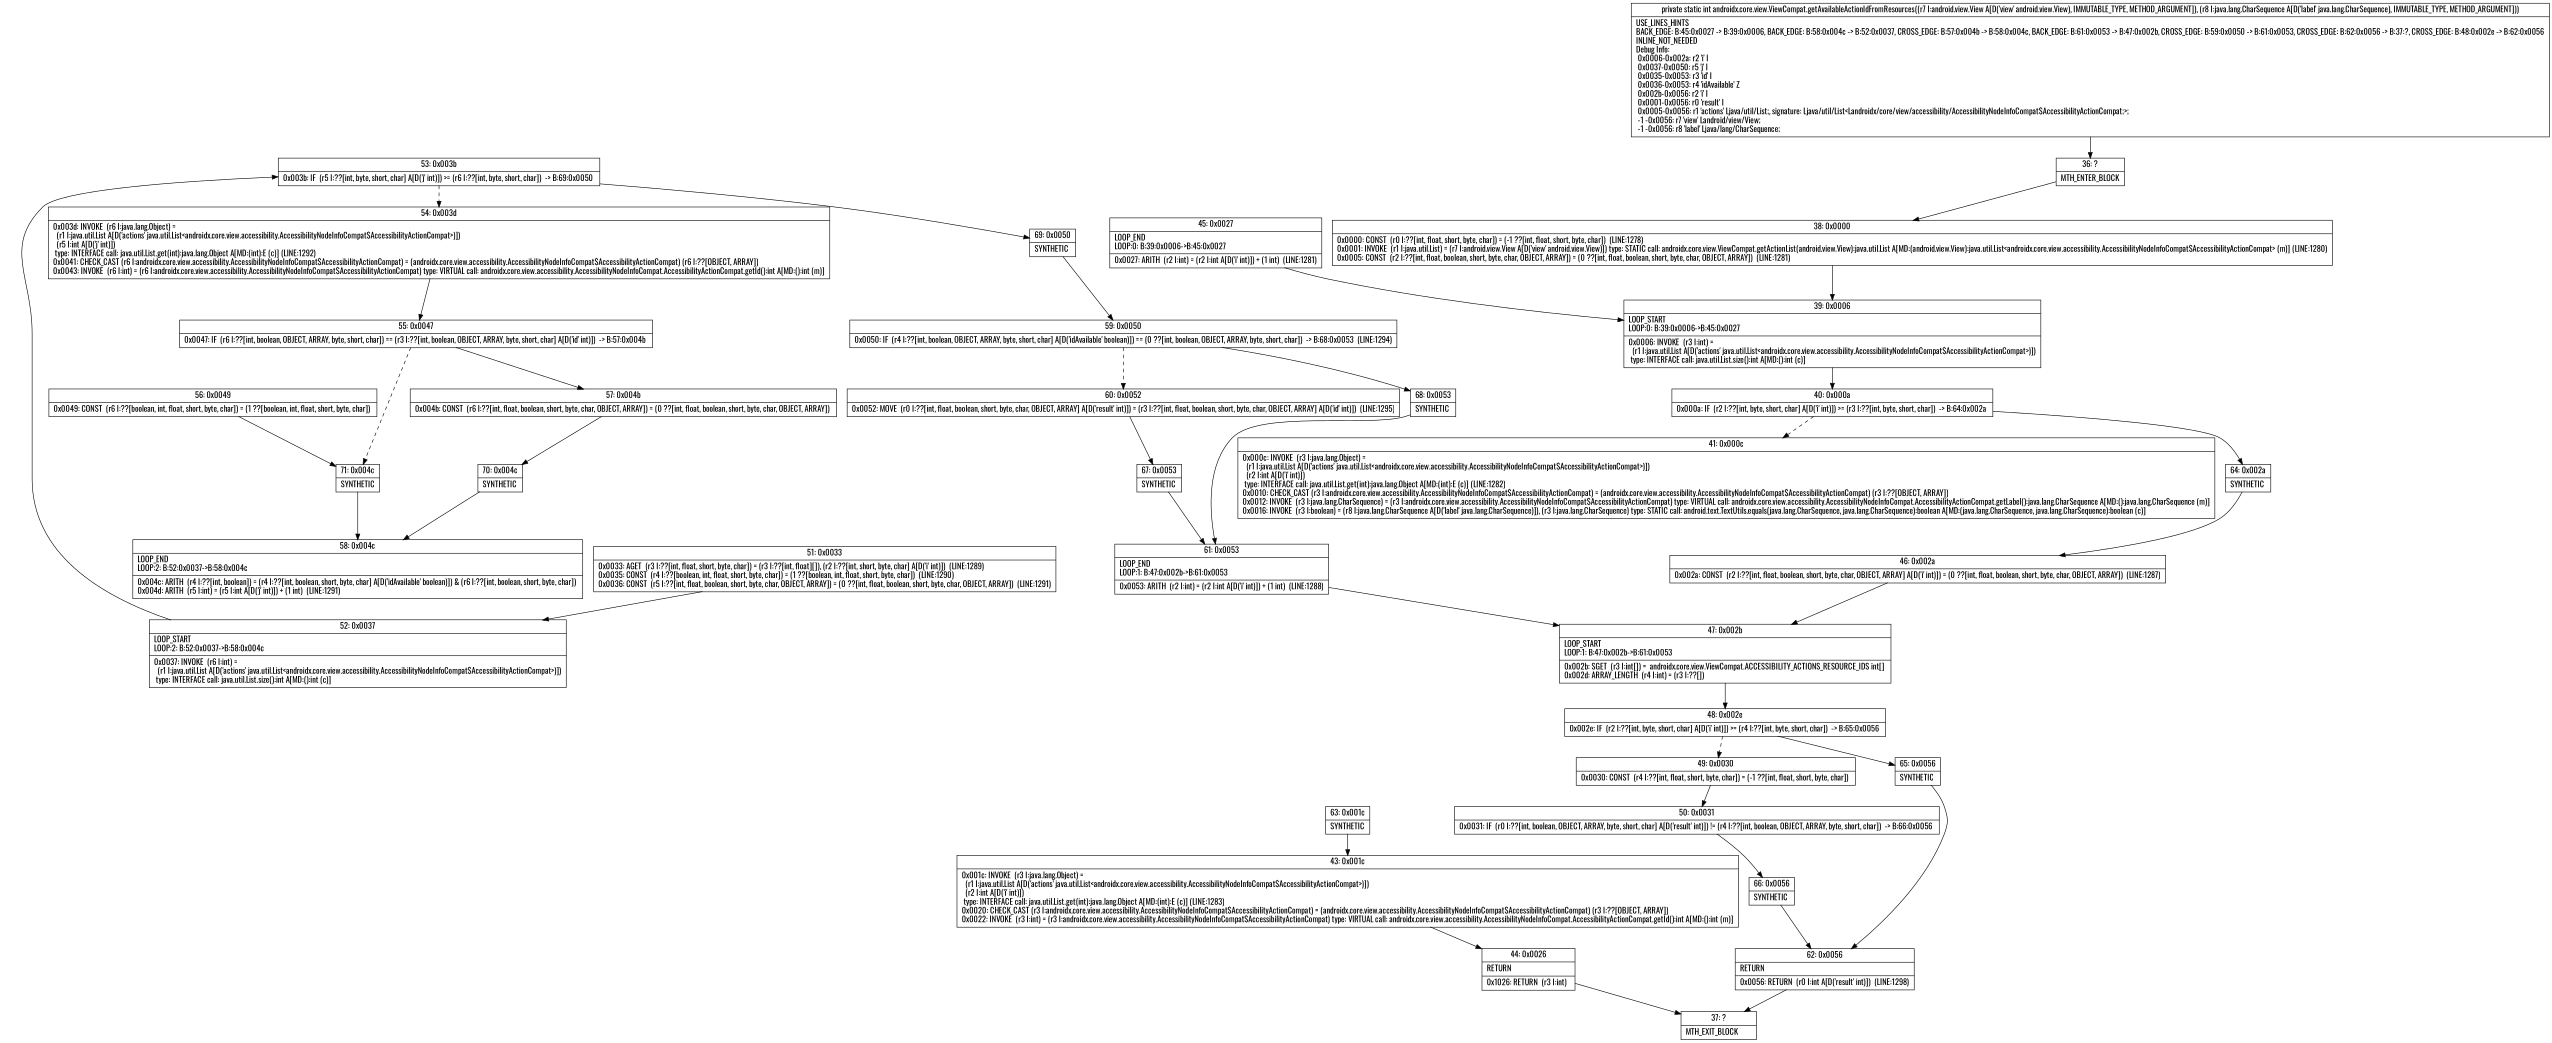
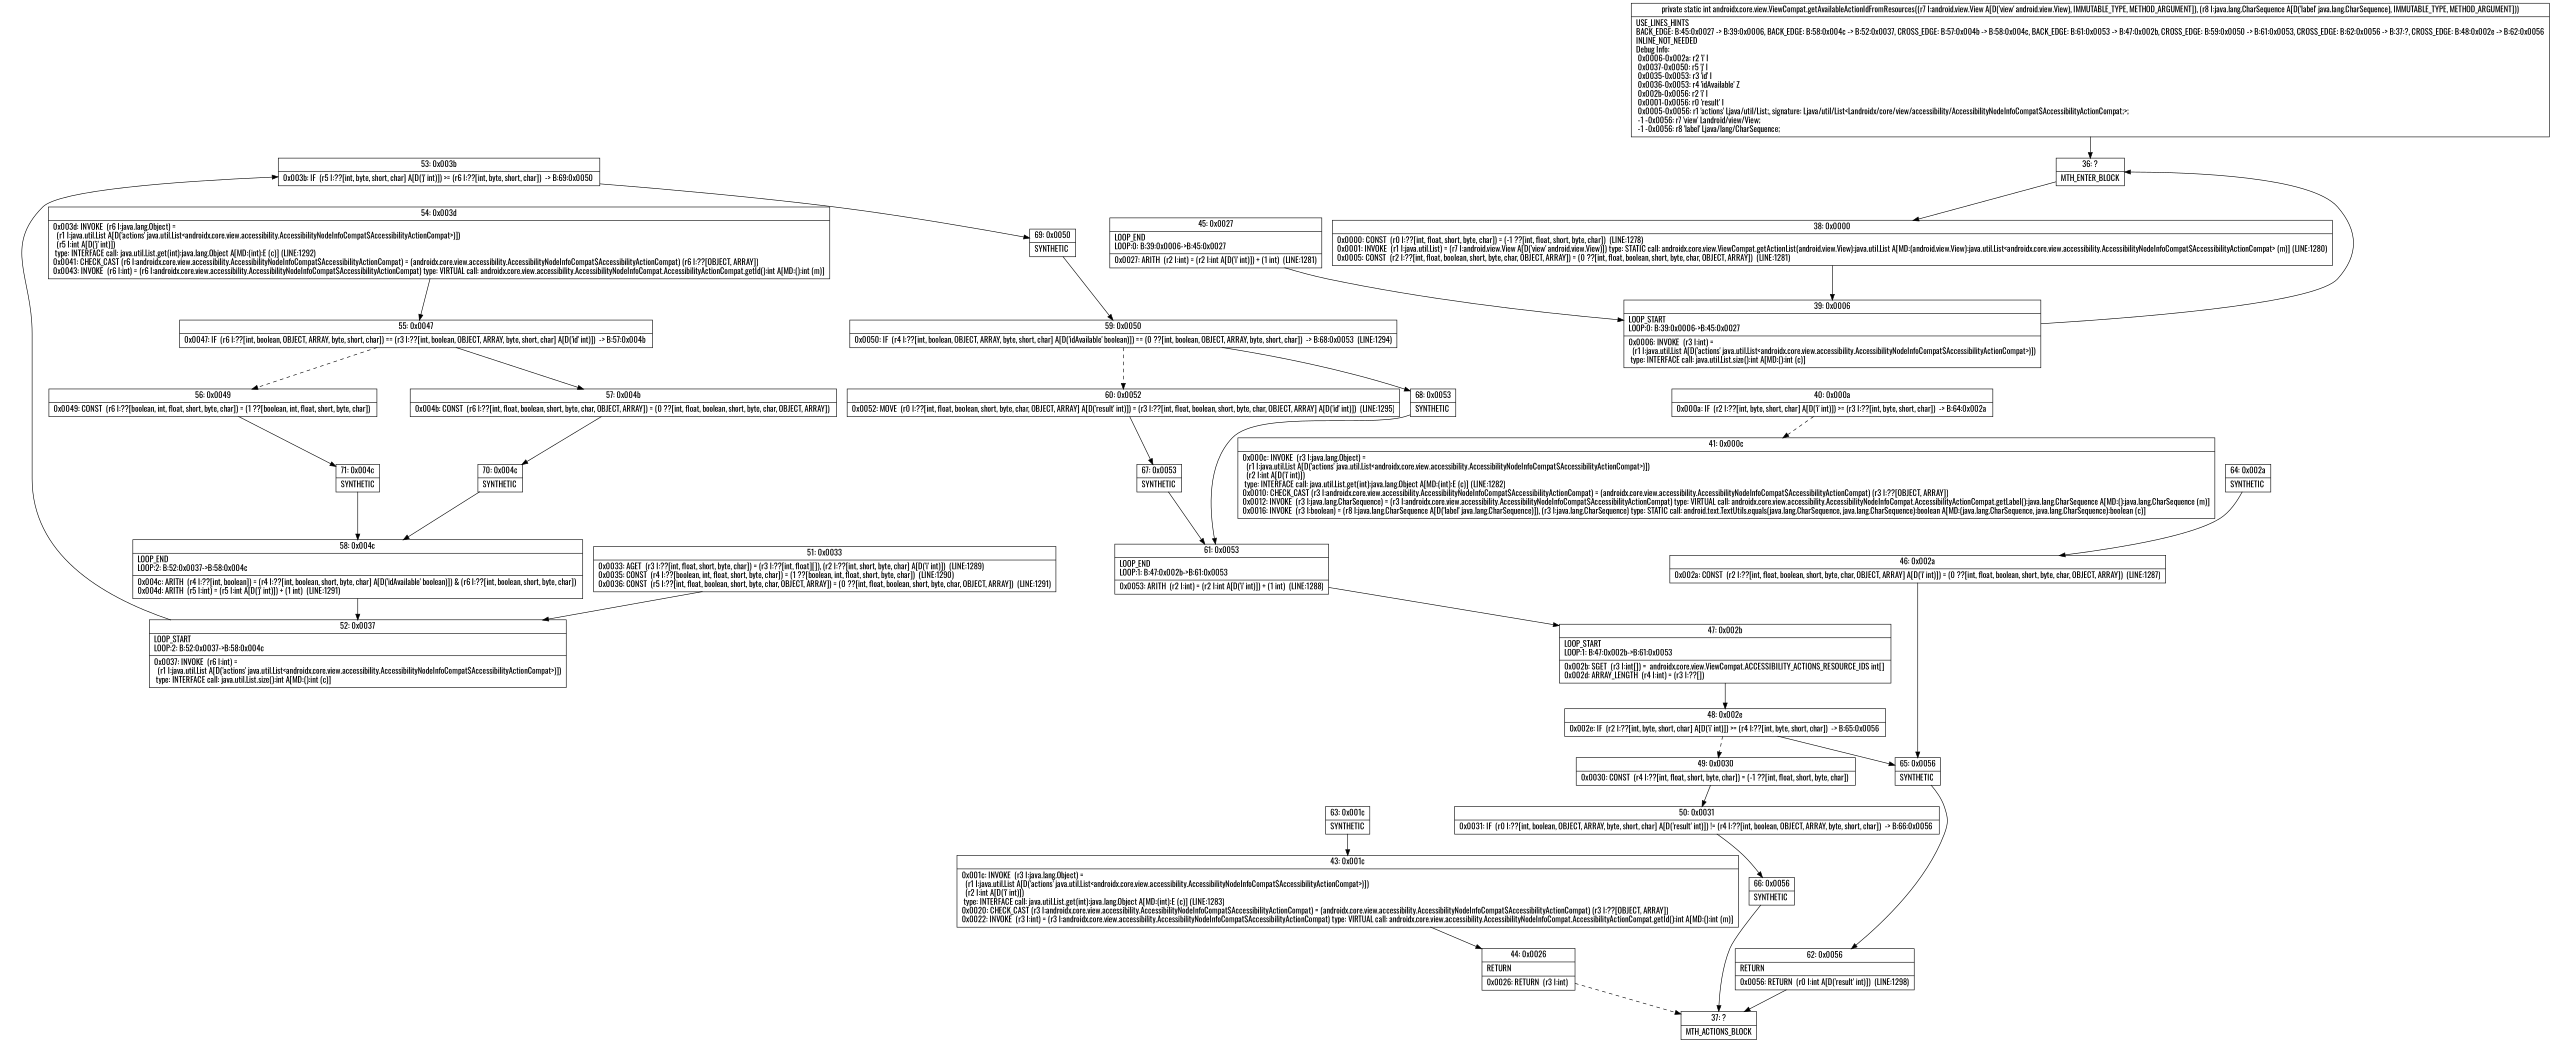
edge "53: 0x003b" -> "54: 0x003d": removed
edge "39: 0x0006" -> "40: 0x000a": now "39: 0x0006" -> "36: ?"
edge "55: 0x0047" -> "71: 0x004c": now "55: 0x0047" -> "56: 0x0049"
edge "40: 0x000a" -> "64: 0x002a": removed
edge "46: 0x002a" -> "47: 0x002b": now "46: 0x002a" -> "65: 0x0056"
edge "58: 0x004c" -> "52: 0x0037": added
edge "66: 0x0056" -> "62: 0x0056": now "66: 0x0056" -> "37: ?"
node "44: 0x0026": text "0x1026: RETURN  (r3 I:int)" -> "0x0026: RETURN  (r3 I:int)"
edge "44: 0x0026" -> "37: ?": style solid -> dashed
node "37: ?": text "MTH_EXIT_BLOCK" -> "MTH_ACTIONS_BLOCK"
